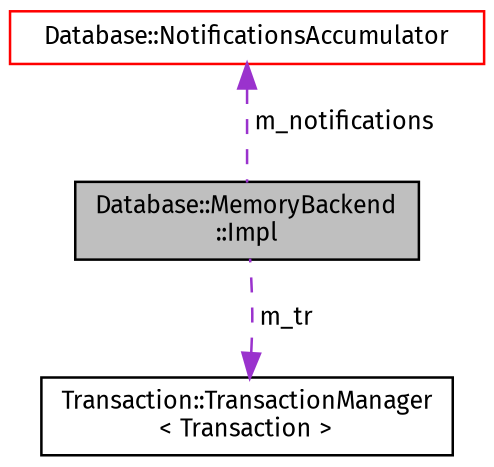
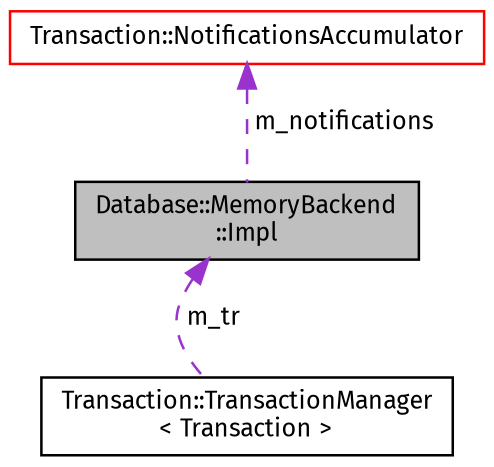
node "Database::NotificationsAccumulator": label "Database::NotificationsAccumulator" -> "Transaction::NotificationsAccumulator"
edge "Database::MemoryBackend ::Impl" -> "Transaction::TransactionManager < Transaction >": reversed
